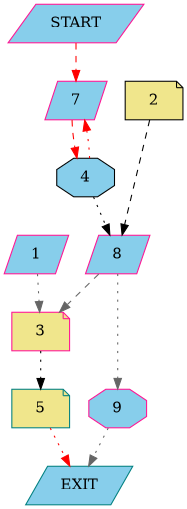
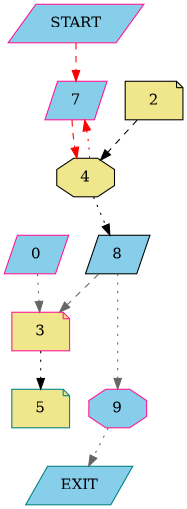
edge "2" -> "8": now "2" -> "4"
node "4": fillcolor skyblue -> khaki
node "1": label "1" -> "0"
node "8": color deeppink -> black
edge "5" -> "EXIT": removed
